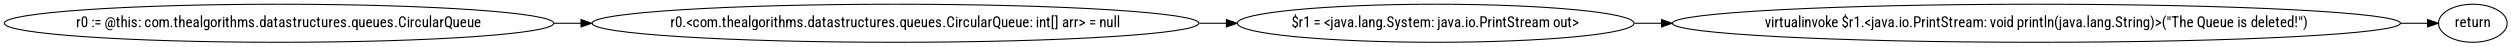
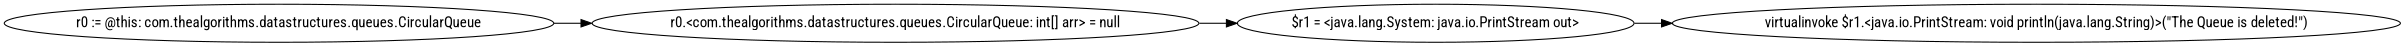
node "return": removed
